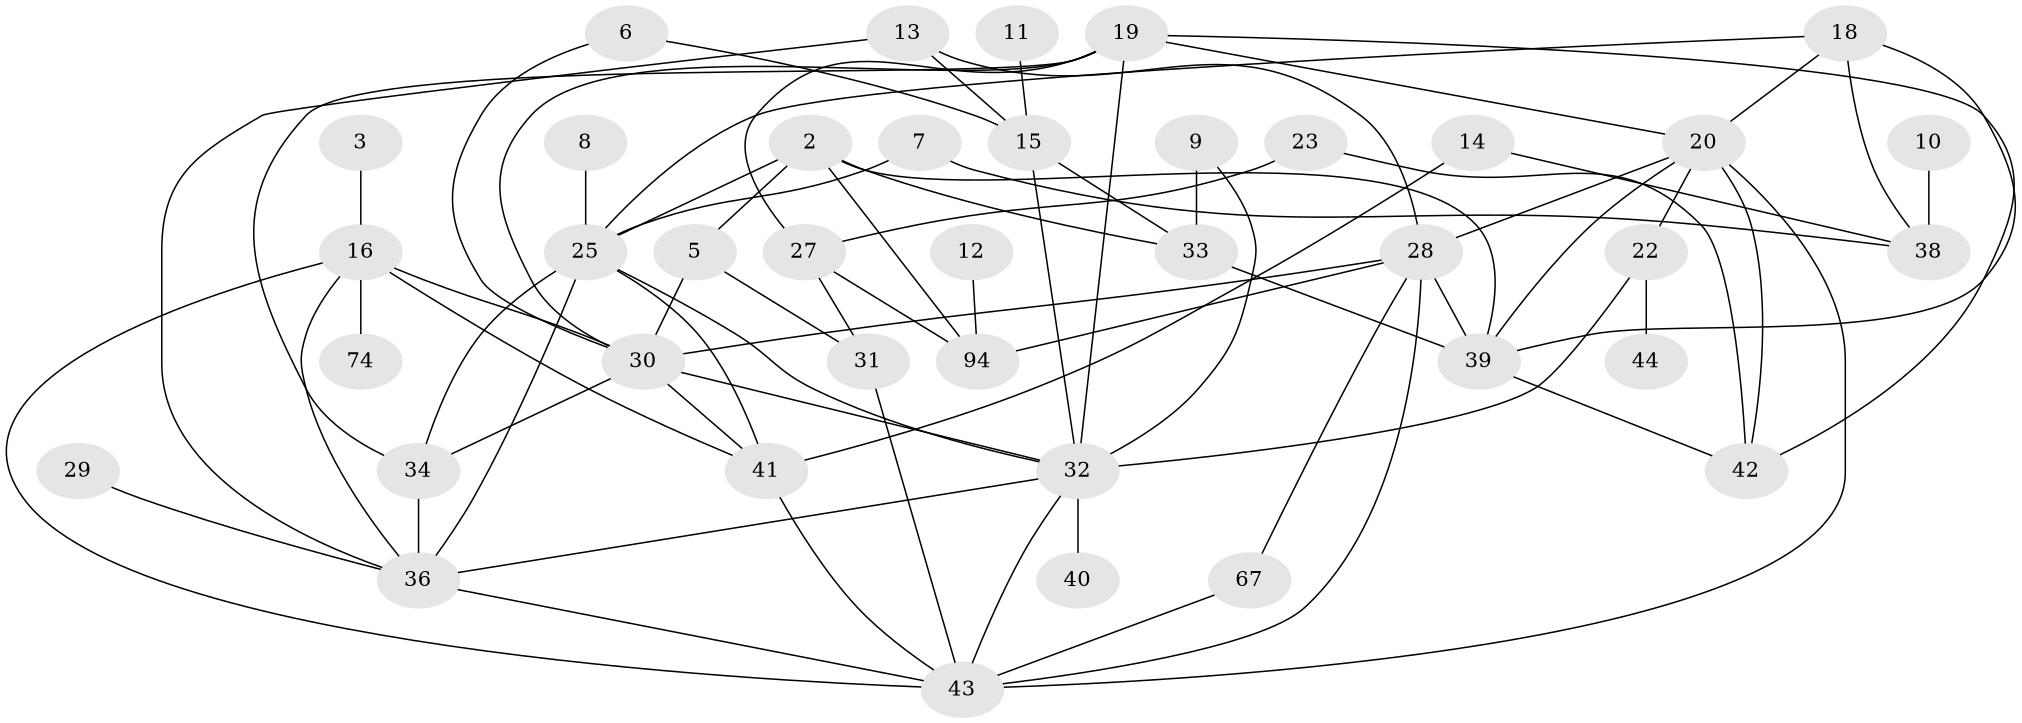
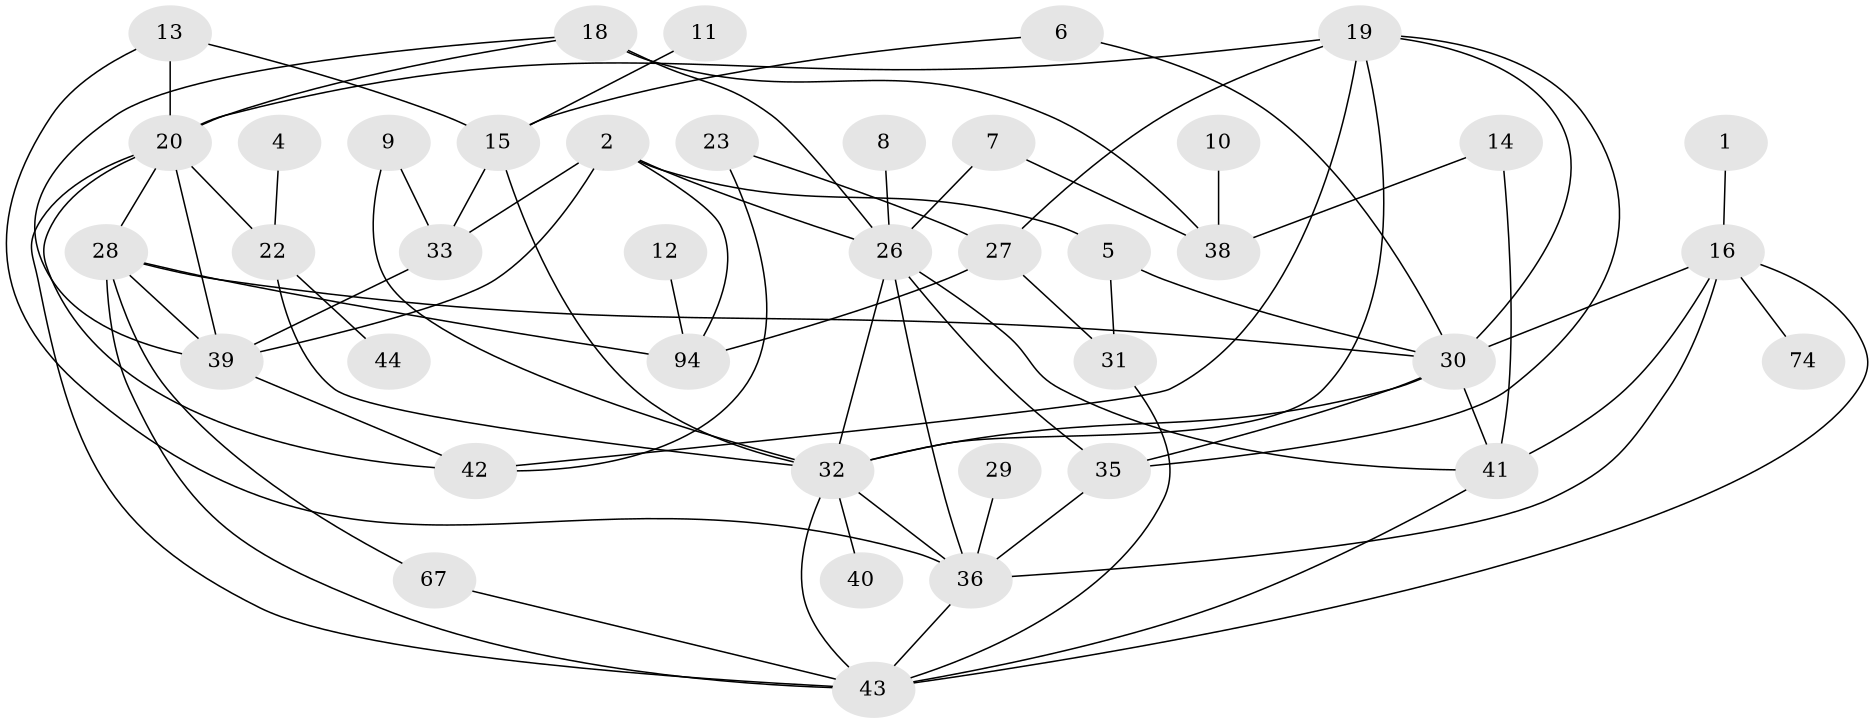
edge "13" -- "28": now "13" -- "20"
node "4": added
node "3": label "3" -> "1"
node "25": label "25" -> "26"
node "34": label "34" -> "35"
